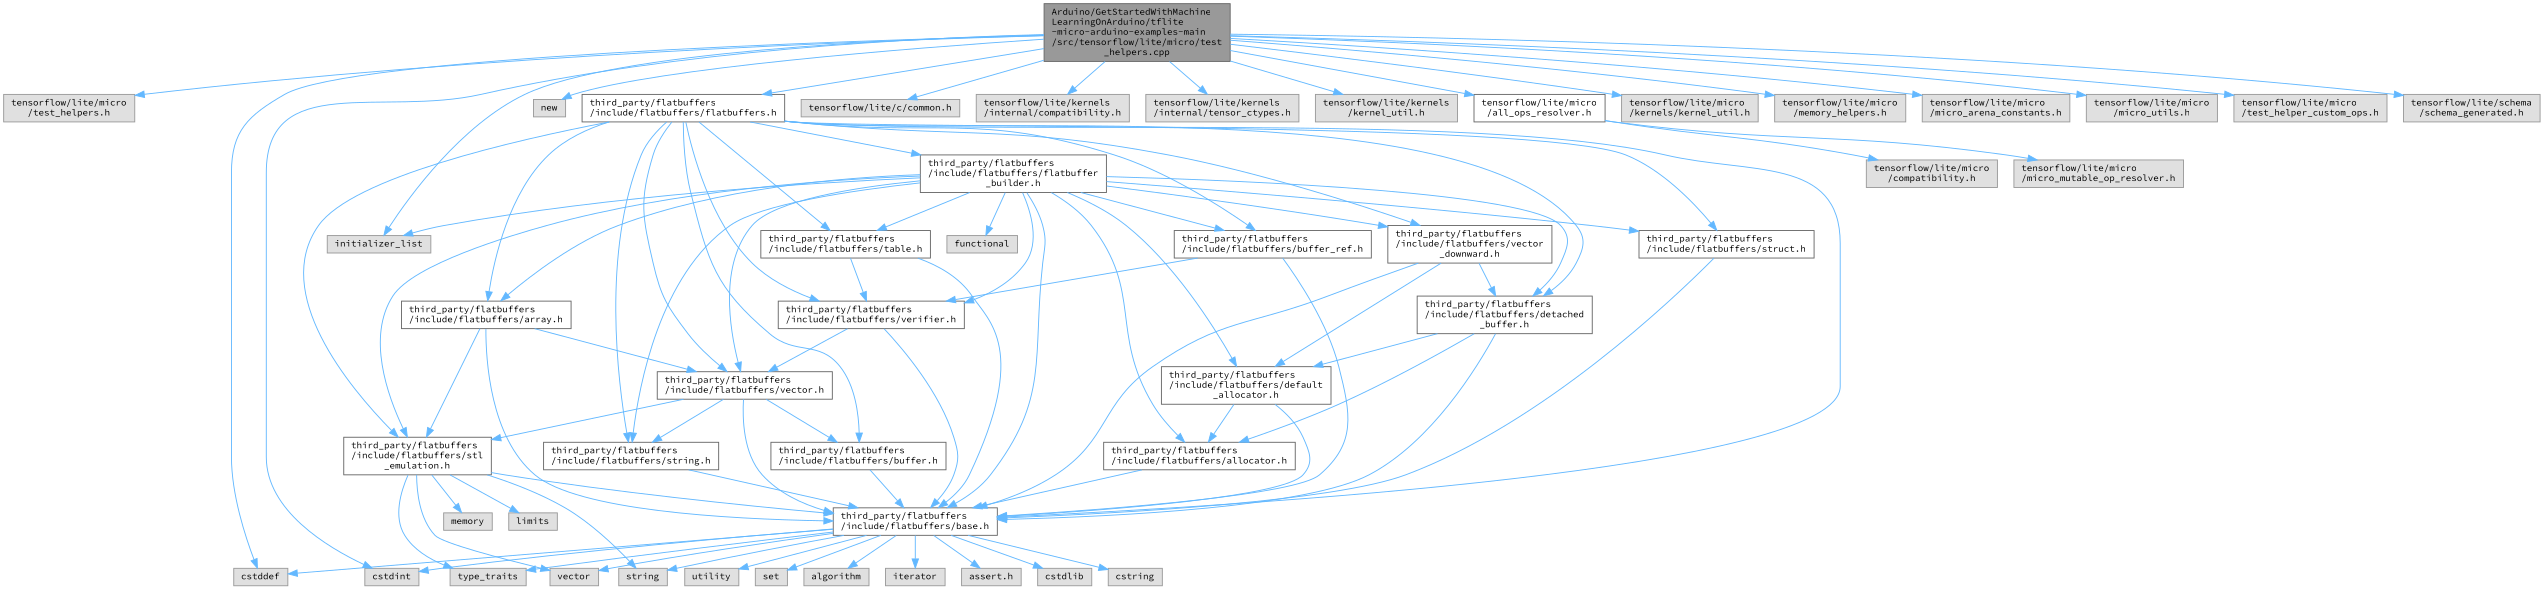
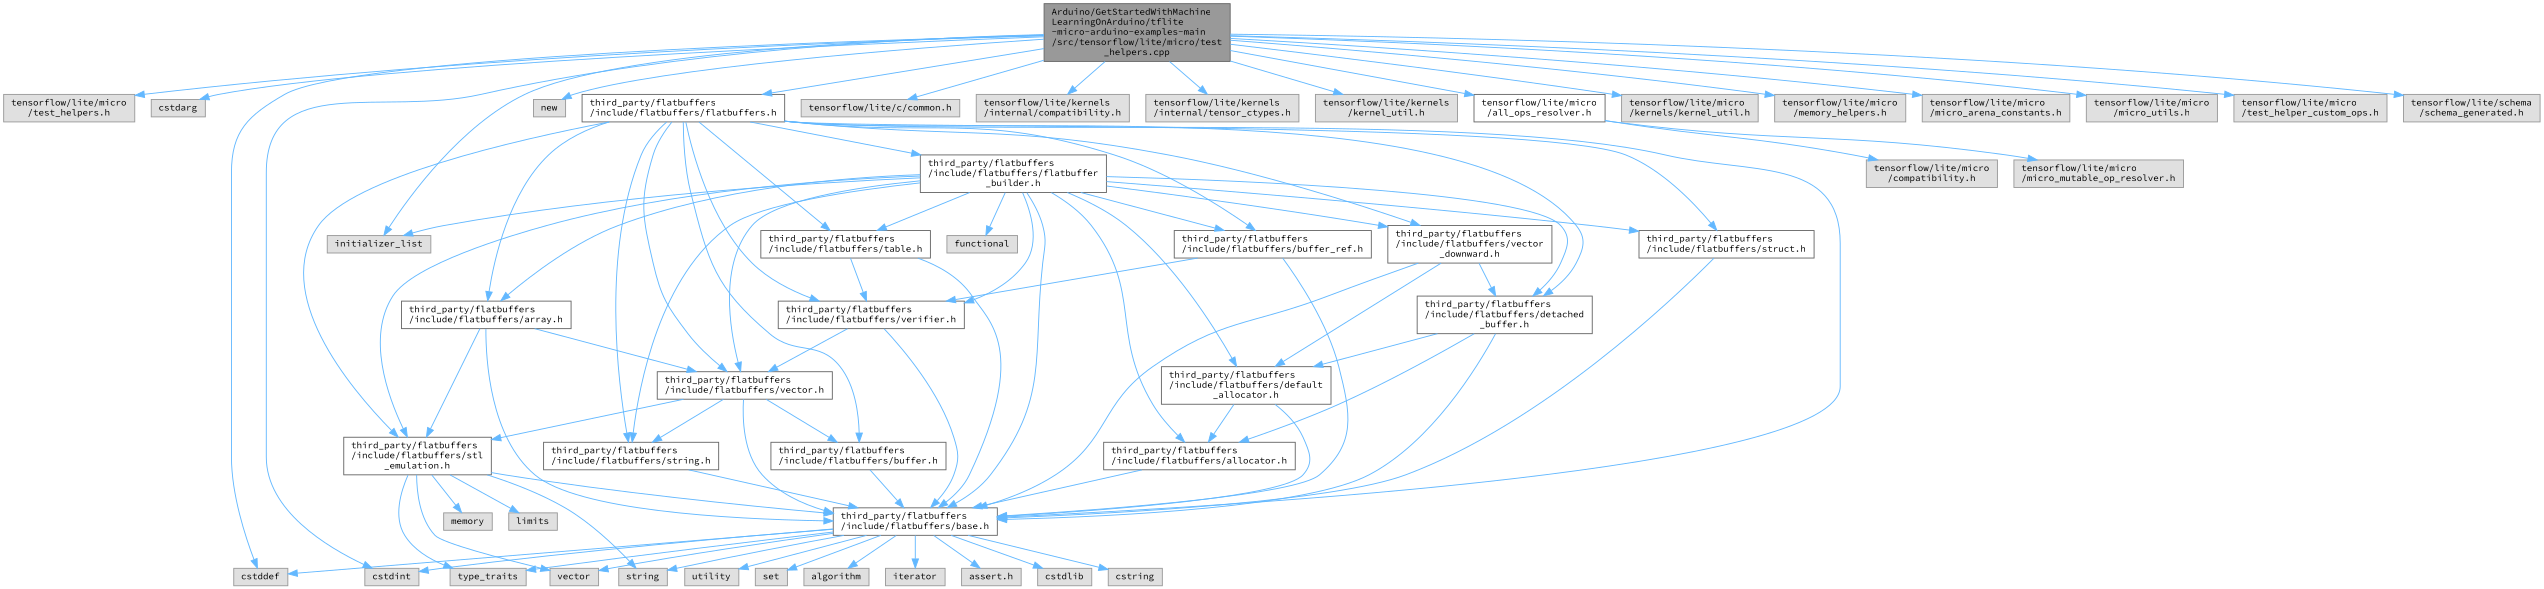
node "cstdarg": added
